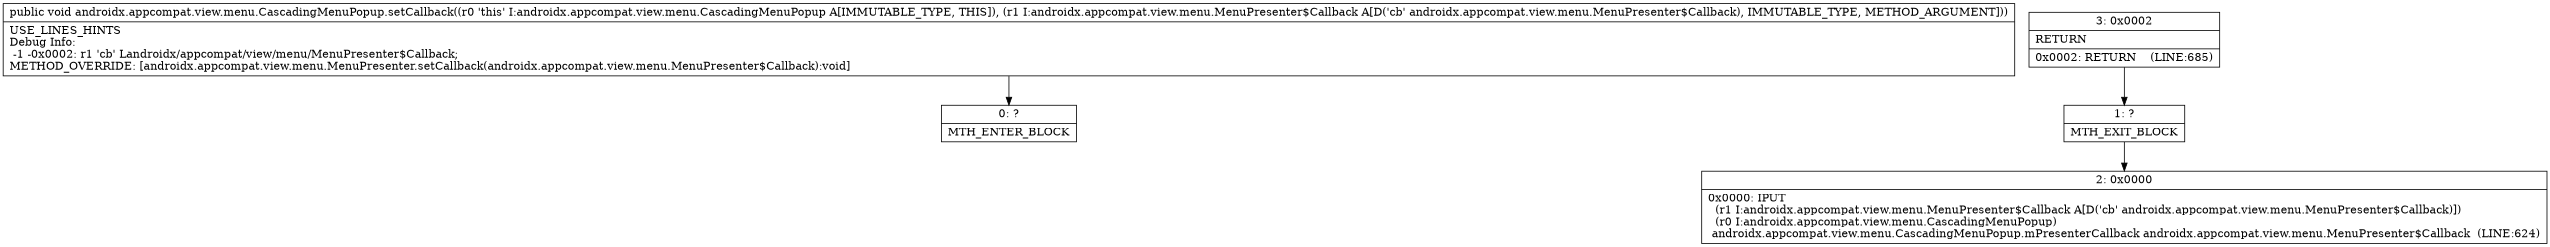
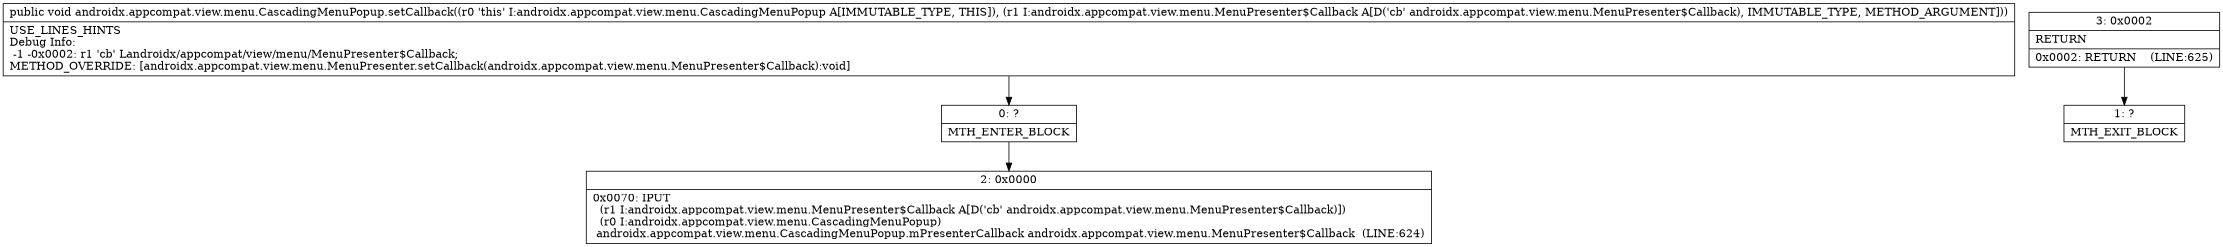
node "3: 0x0002": text "0x0002: RETURN    (LINE:685)" -> "0x0002: RETURN    (LINE:625)"
edge "1: ?" -> "2: 0x0000": now "0: ?" -> "2: 0x0000"
node "2: 0x0000": text "0x0000: IPUT" -> "0x0070: IPUT"
